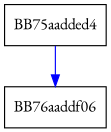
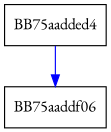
node "BB76aaddf06": label "BB76aaddf06" -> "BB75aaddf06"
